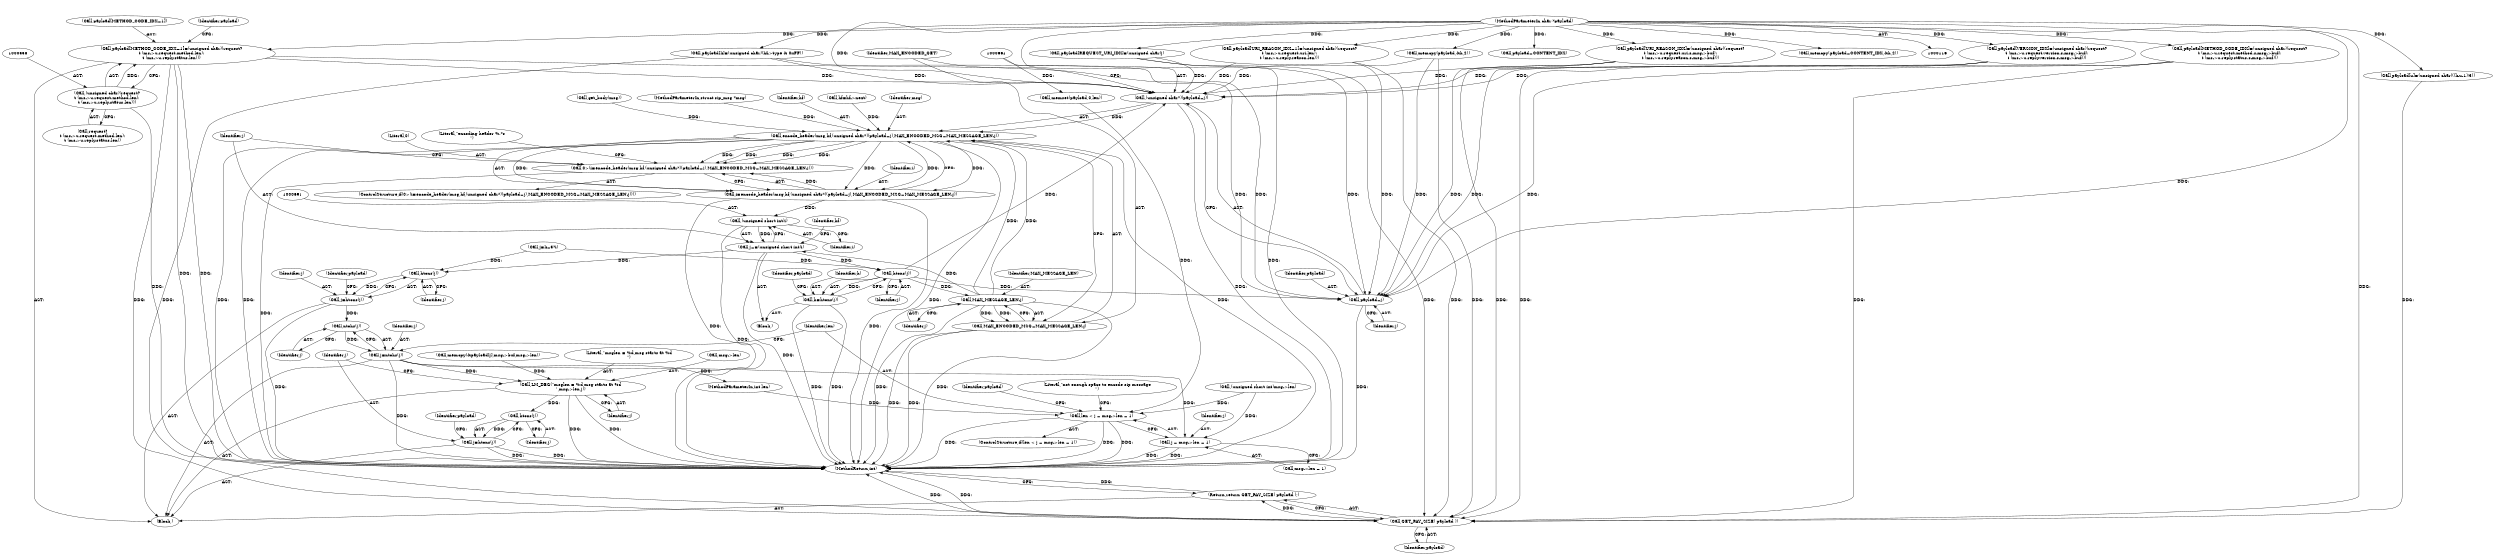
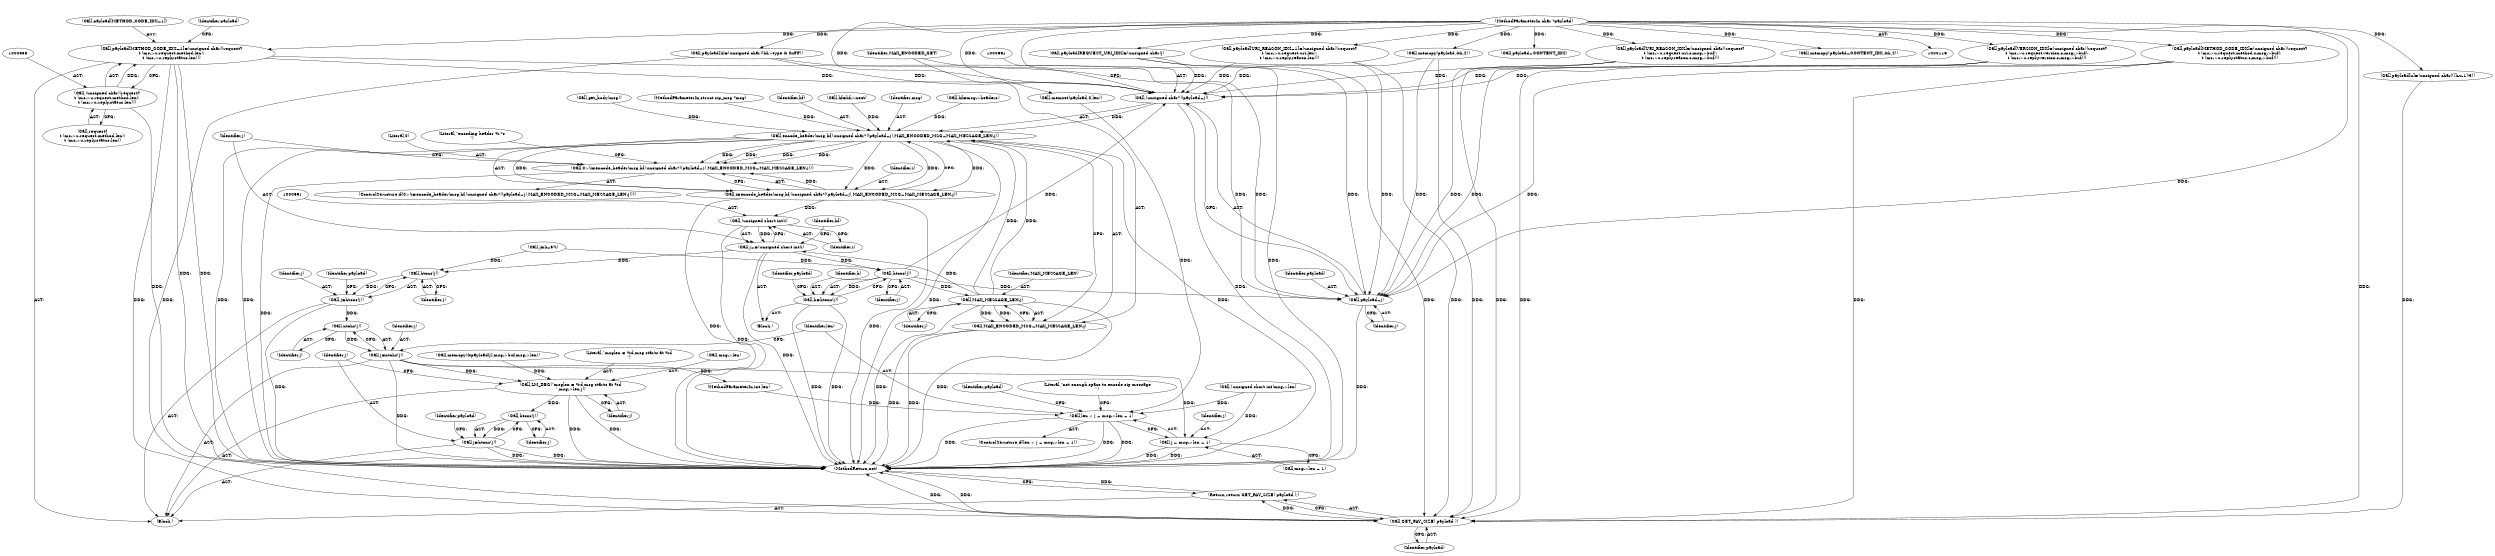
edge "1000661" -> "(Call,memset(payload,0,len))": now "(MethodParameterIn,char *payload)" -> "(Call,memset(payload,0,len))"
node "(Call,hf=msg->headers)": added
node "(MethodReturn,int)": label "(MethodReturn,int)" -> "(MethodReturn,not)"
